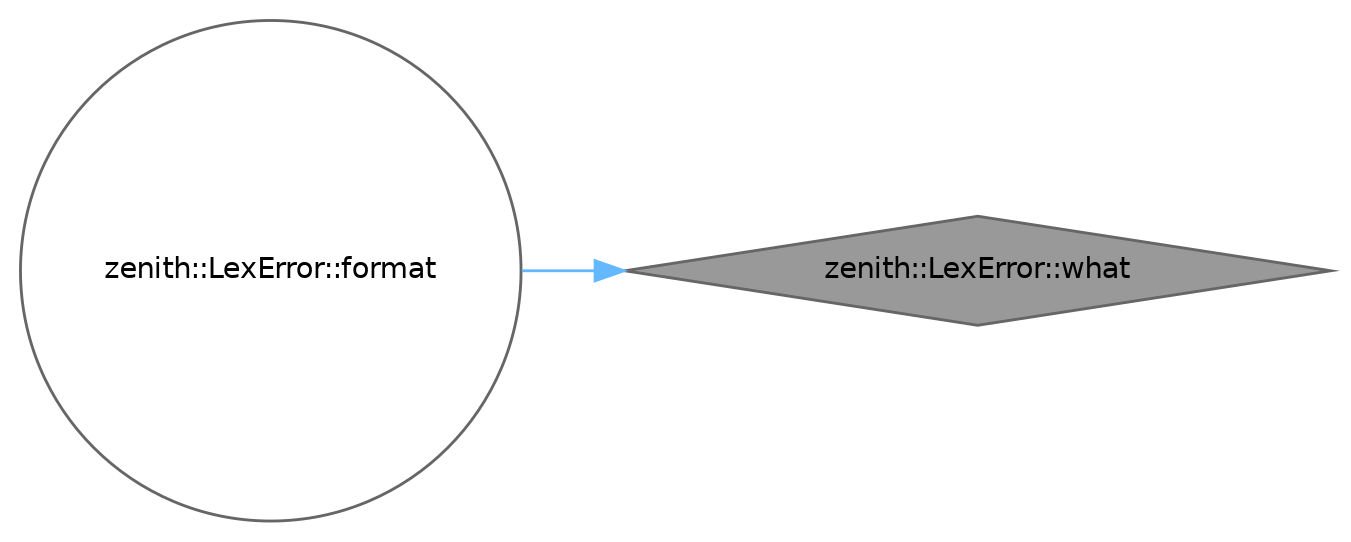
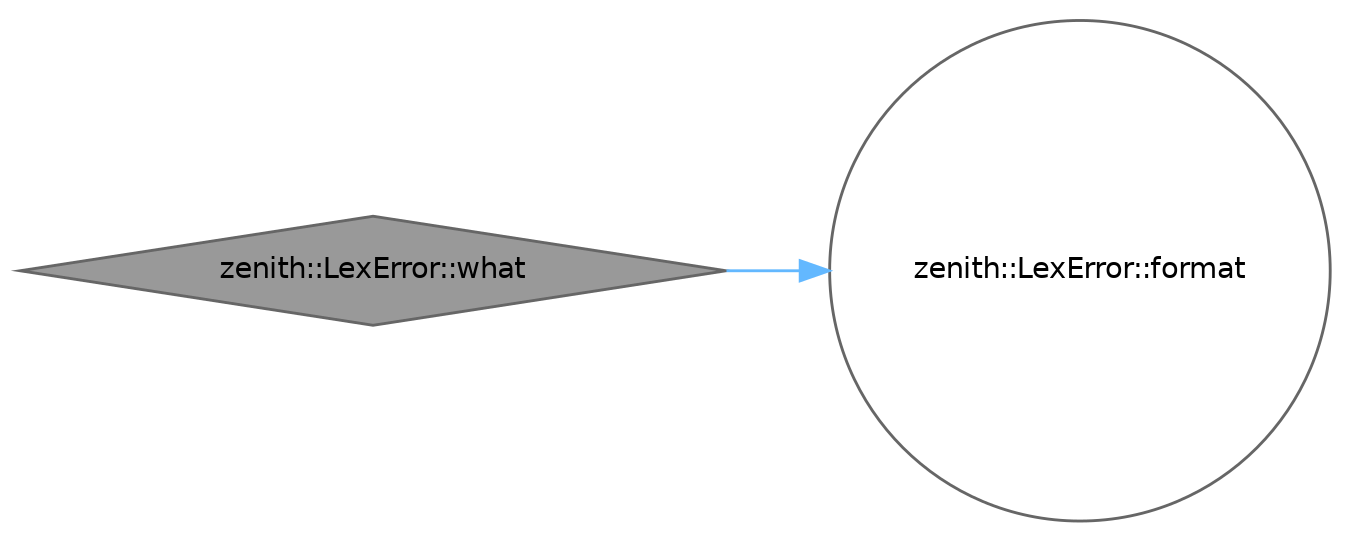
edge "zenith::LexError::format" -> "zenith::LexError::what": reversed
